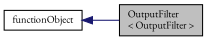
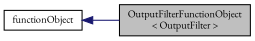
node "OutputFilter < OutputFilter >": label "OutputFilter < OutputFilter >" -> "OutputFilterFunctionObject < OutputFilter >"
